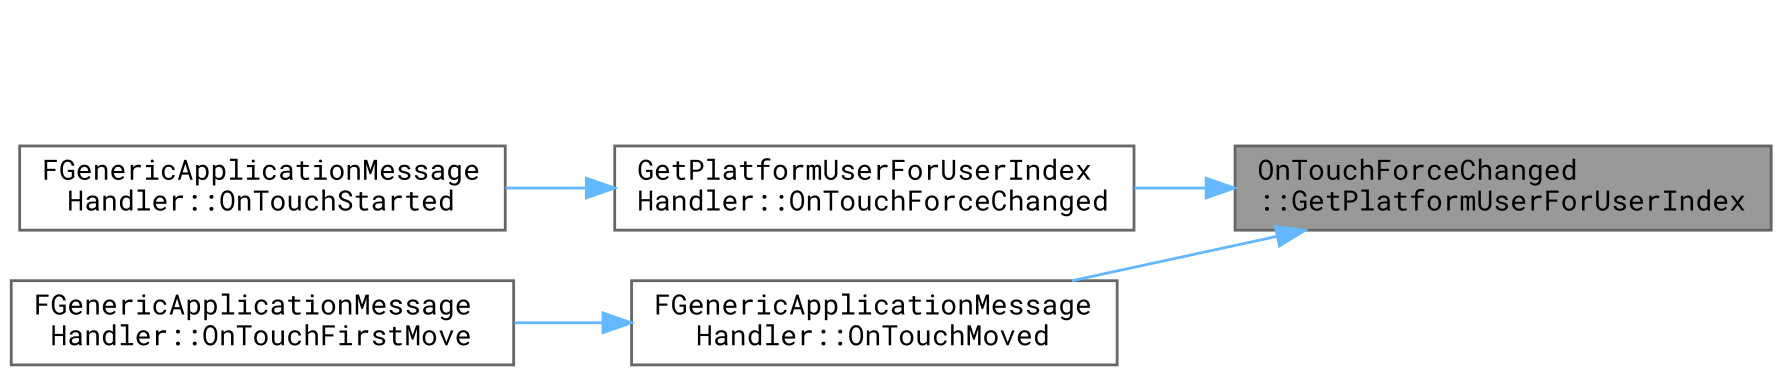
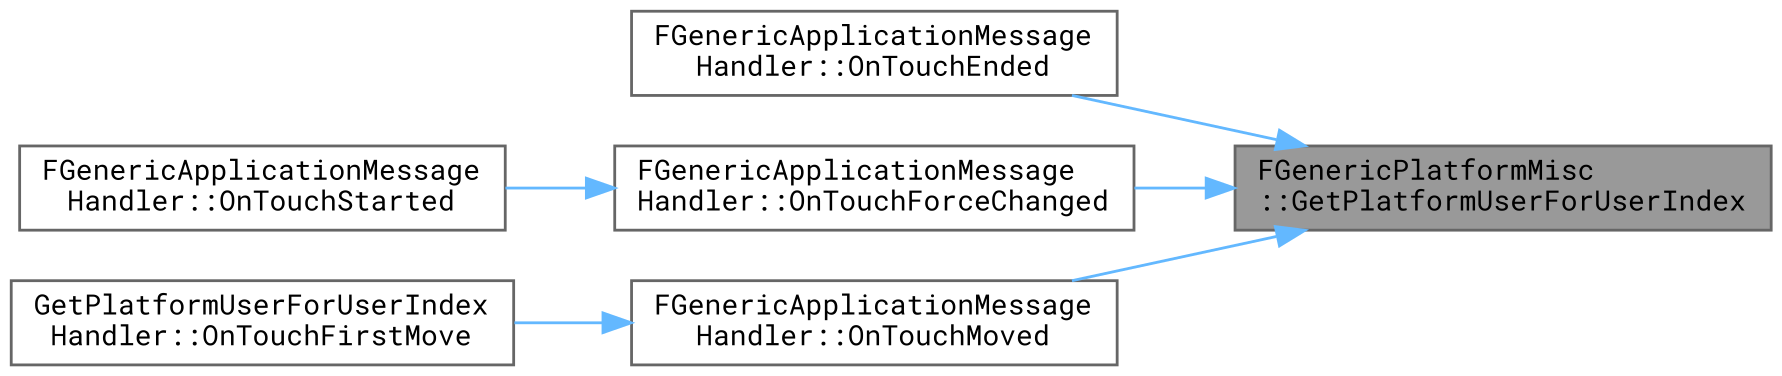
node "FGenericApplicationMessage Handler::OnTouchEnded": added
node "GetPlatformUserForUserIndex Handler::OnTouchForceChanged": label "GetPlatformUserForUserIndex Handler::OnTouchForceChanged" -> "FGenericApplicationMessage Handler::OnTouchForceChanged"
node "OnTouchForceChanged ::GetPlatformUserForUserIndex": label "OnTouchForceChanged ::GetPlatformUserForUserIndex" -> "FGenericPlatformMisc ::GetPlatformUserForUserIndex"
node "FGenericApplicationMessage Handler::OnTouchFirstMove": label "FGenericApplicationMessage Handler::OnTouchFirstMove" -> "GetPlatformUserForUserIndex Handler::OnTouchFirstMove"
